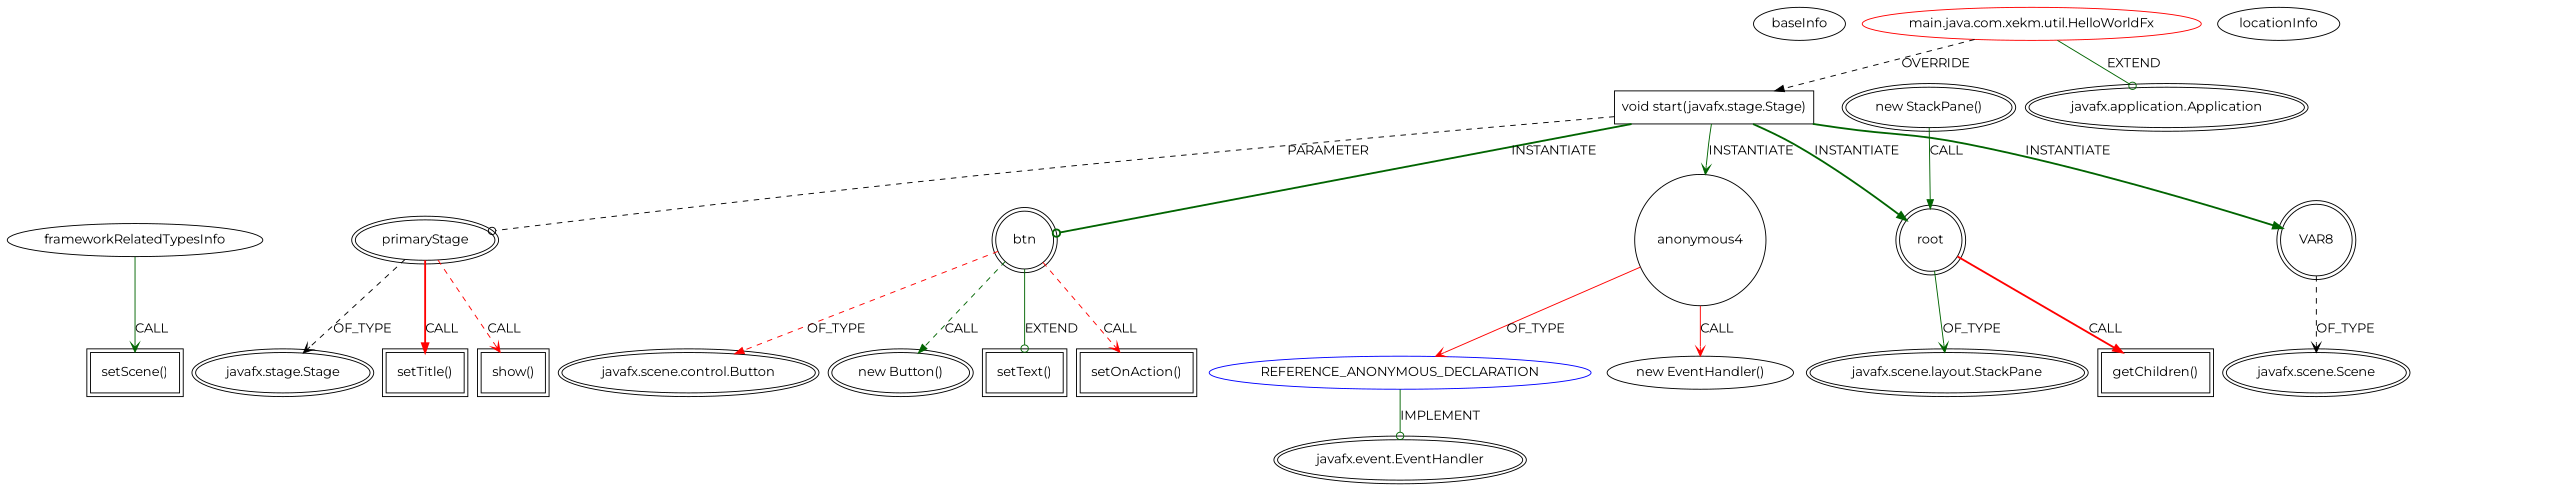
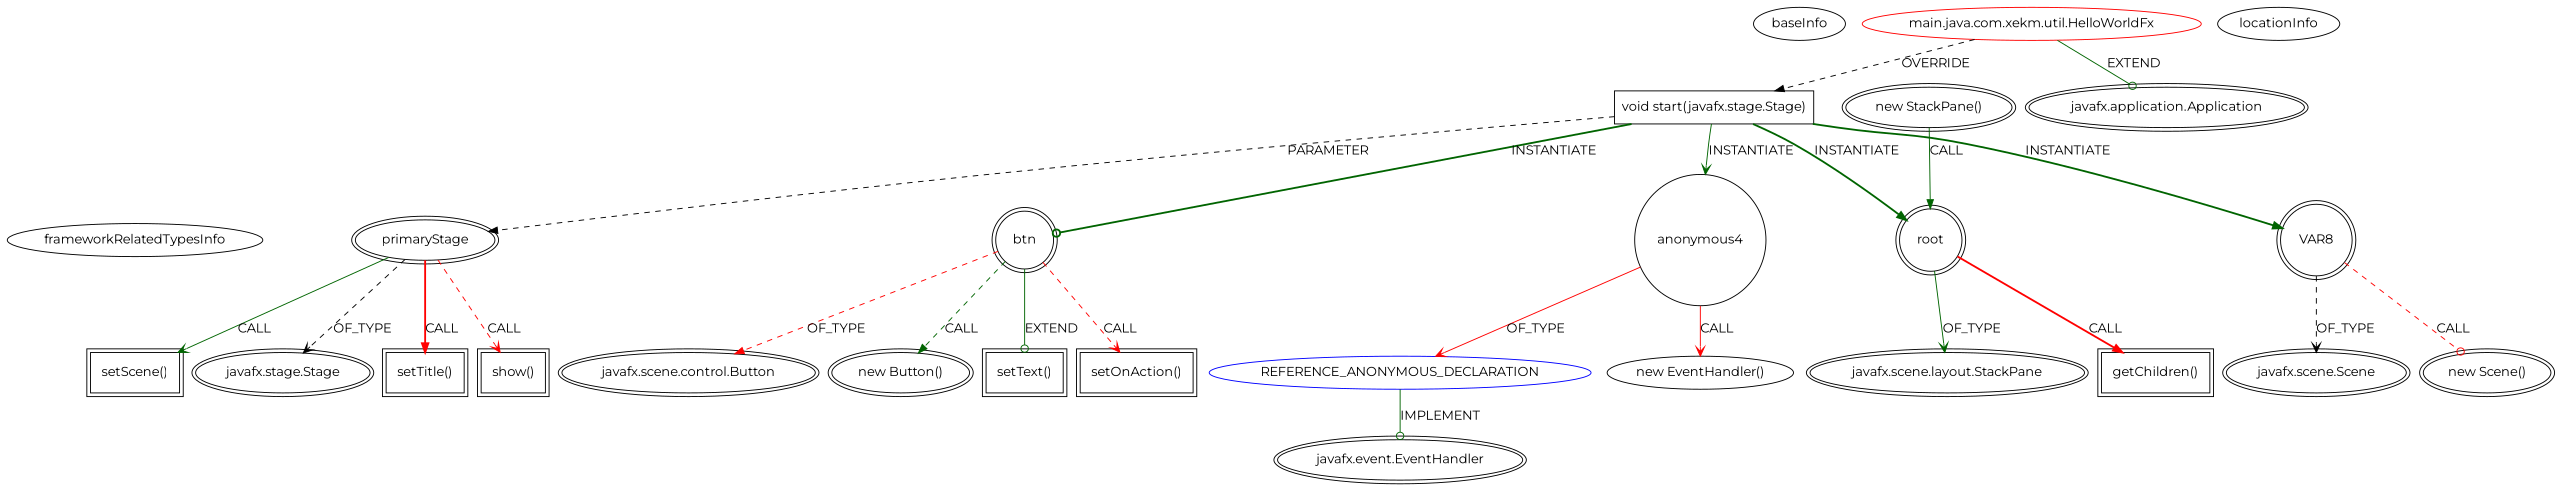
edge "void start(javafx.stage.Stage)" -> "primaryStage": arrowhead odot -> normal
edge "frameworkRelatedTypesInfo" -> "setScene()": now "primaryStage" -> "setScene()"
node "new Scene()": added
